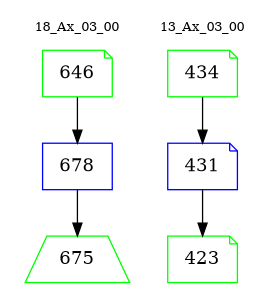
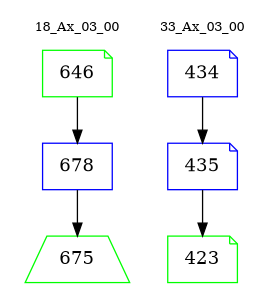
cluster "13_Ax_03_00": label "13_Ax_03_00" -> "33_Ax_03_00"
node "434": color green -> blue
node "431": label "431" -> "435"
